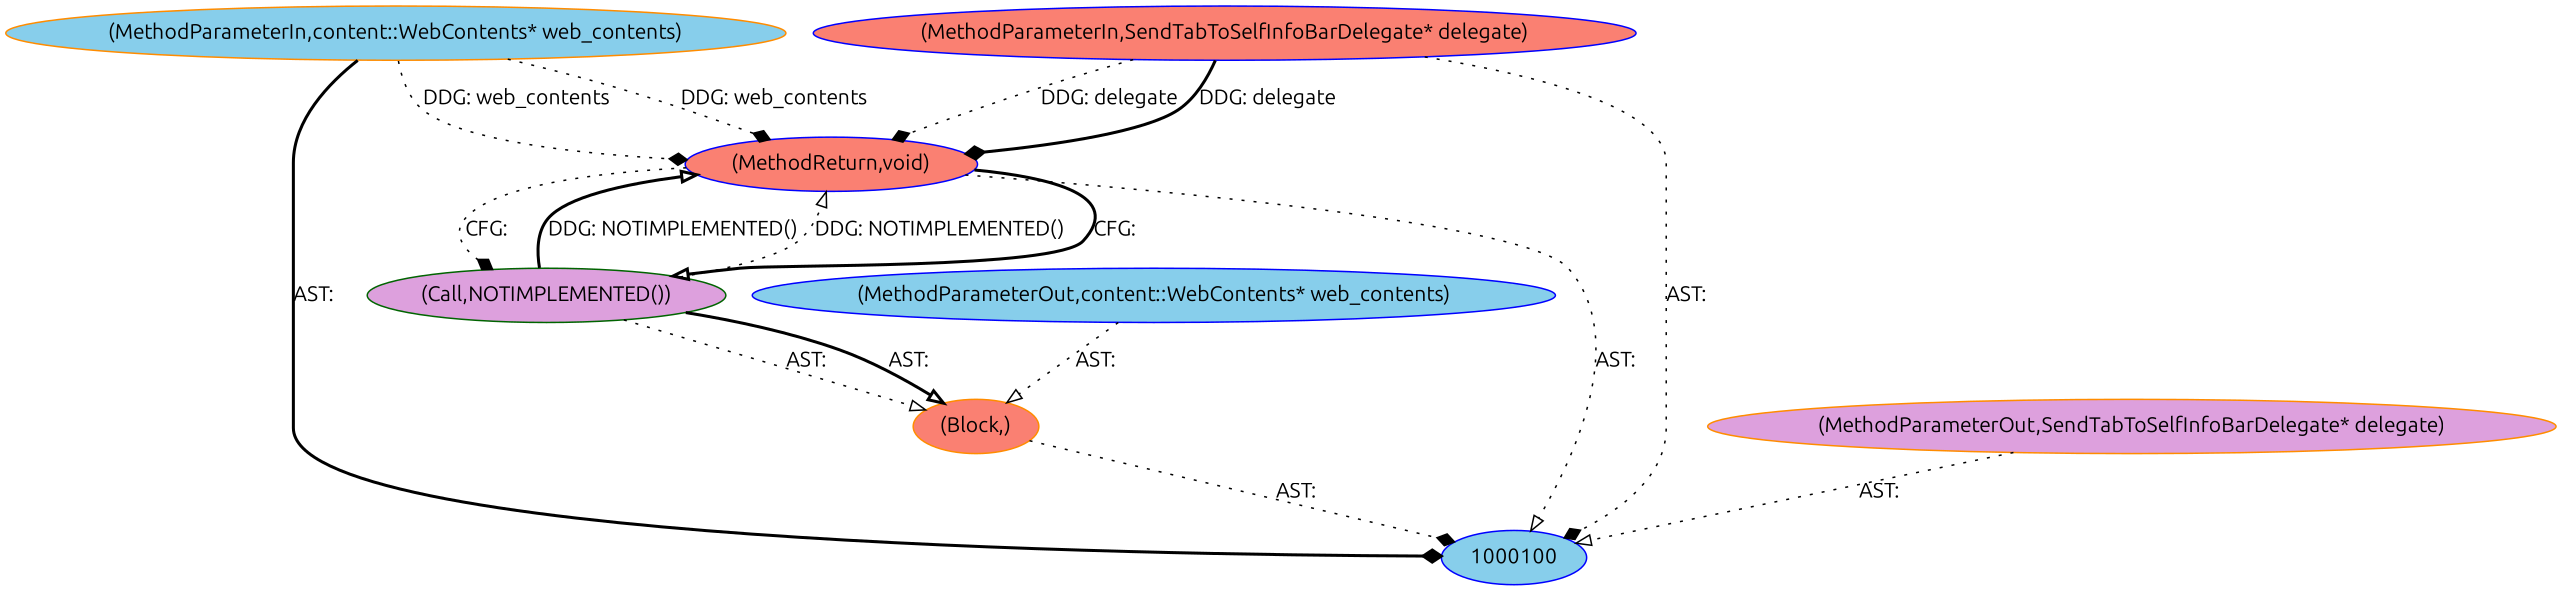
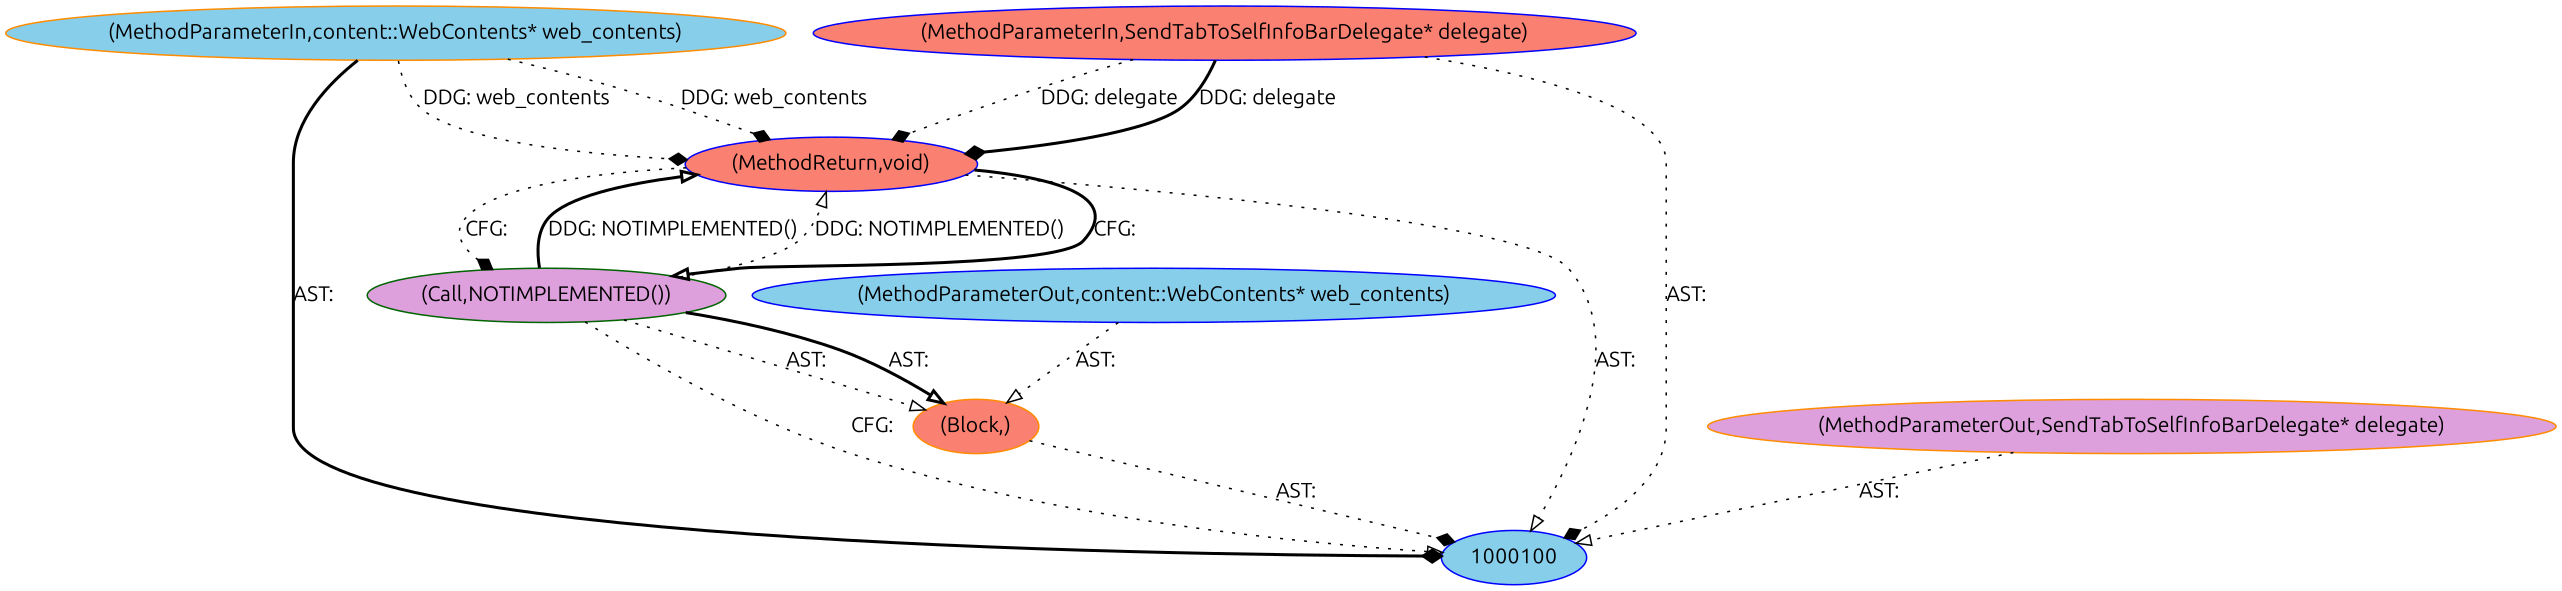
edge "(Call,NOTIMPLEMENTED())" -> "1000100": added, label "CFG:"
